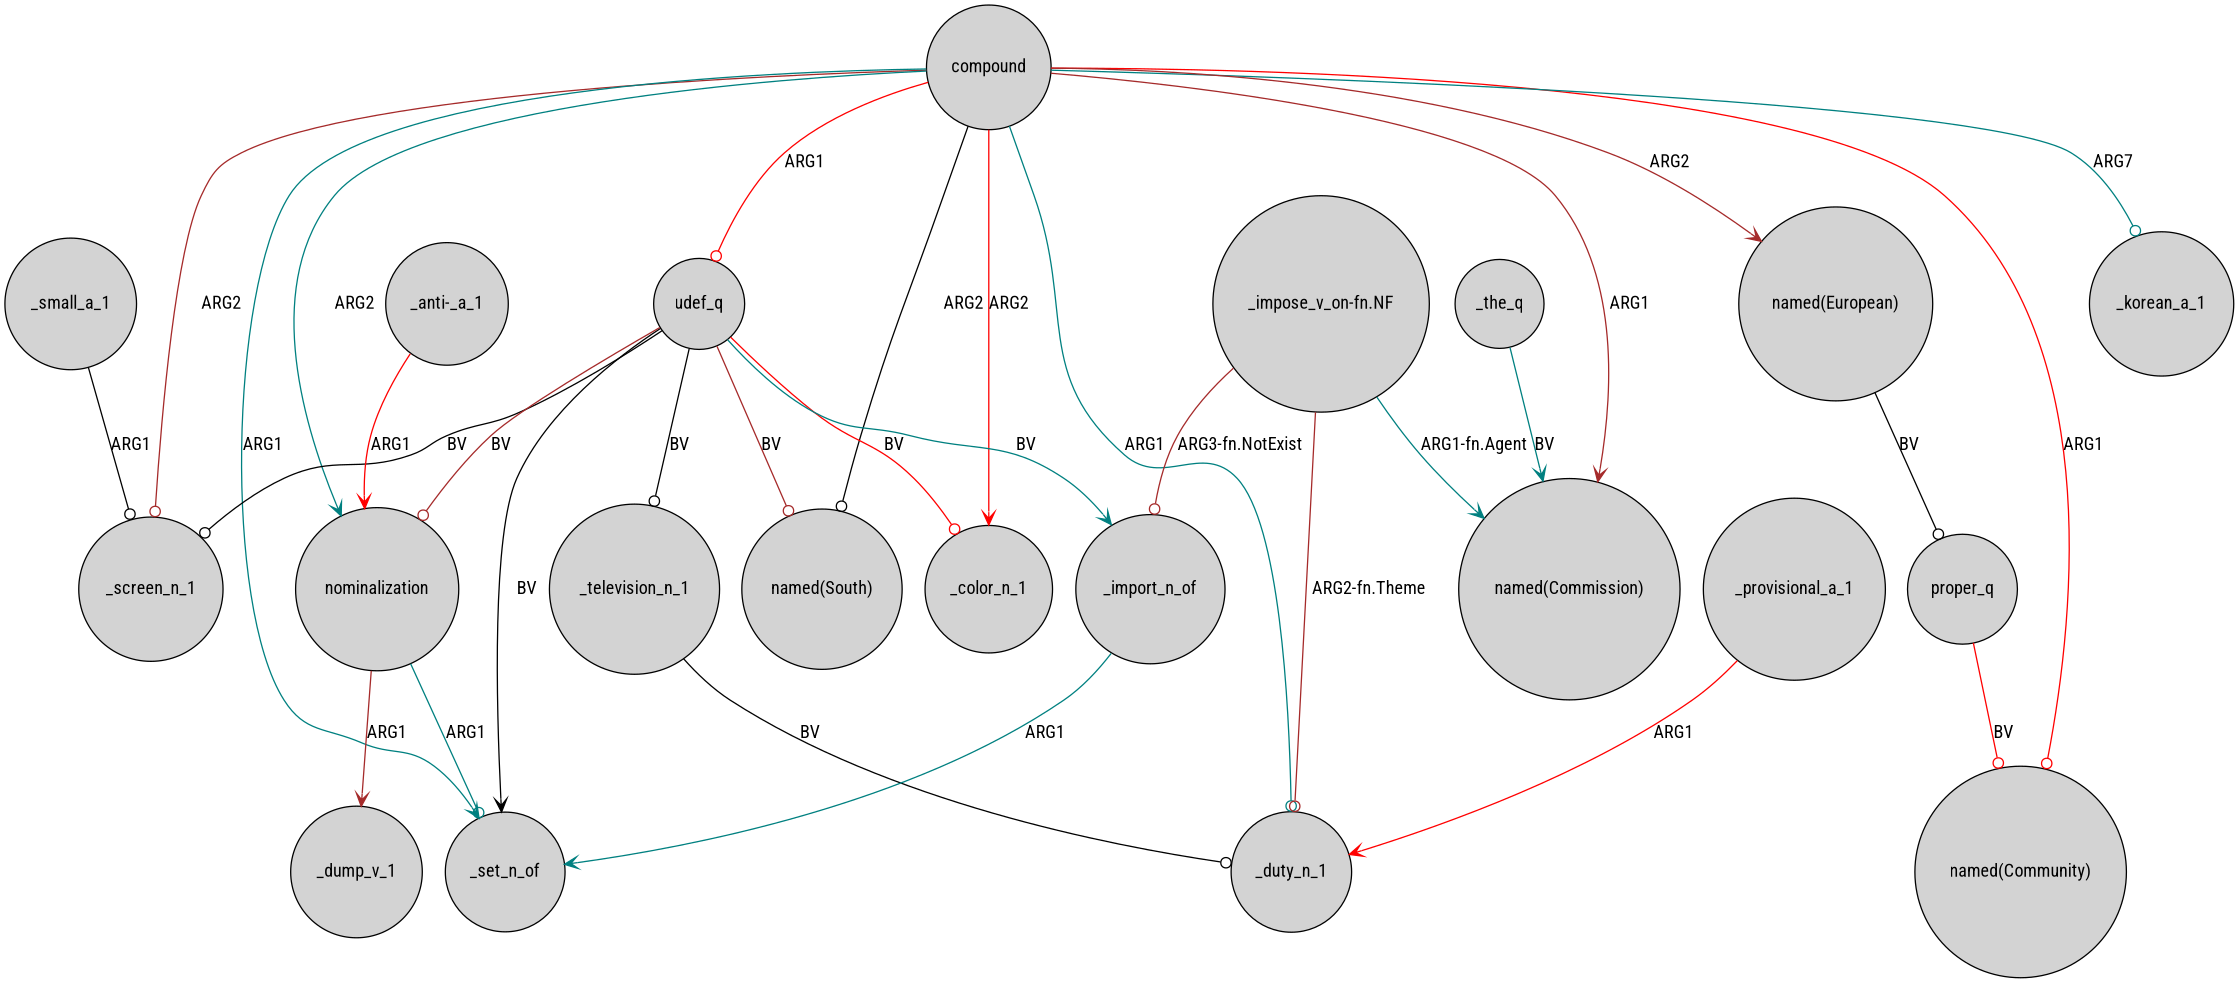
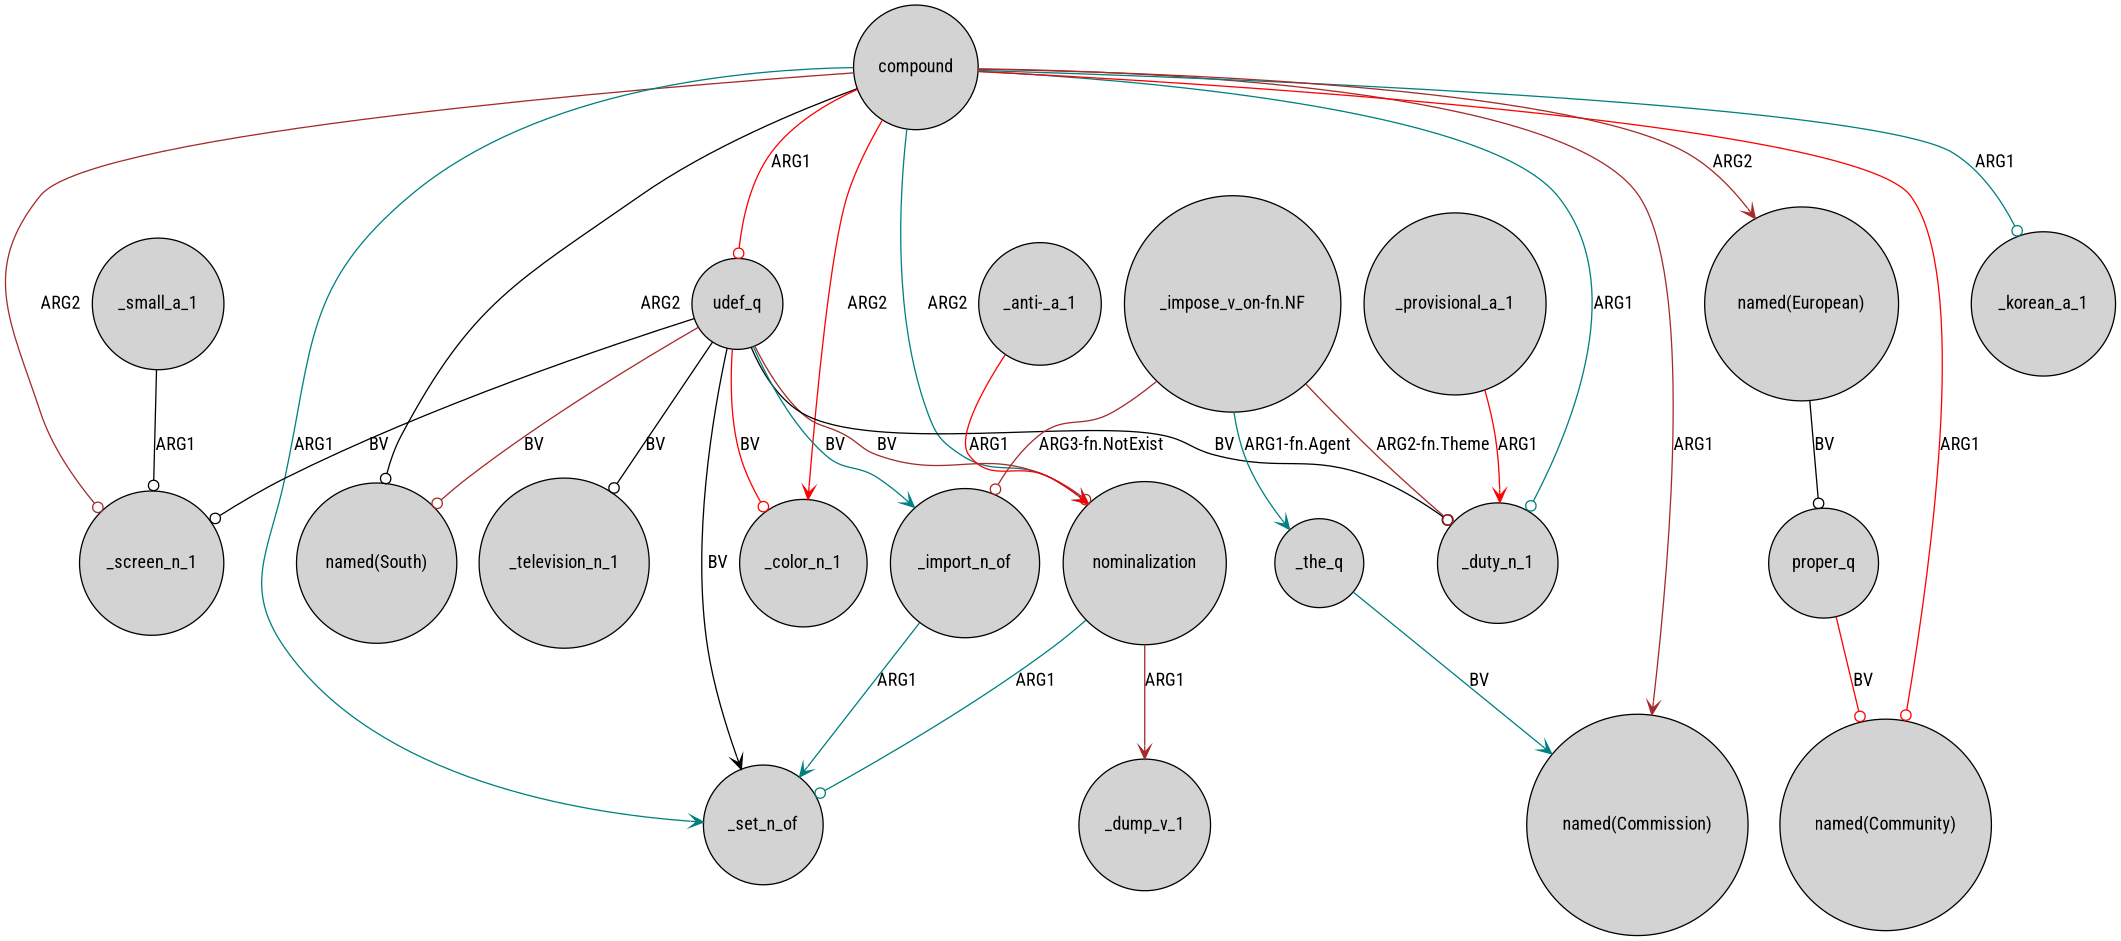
edge "compound" -> "_korean_a_1": label "ARG7" -> "ARG1"
edge "_impose_v_on-fn.NF" -> "named(Commission)": now "_impose_v_on-fn.NF" -> "_the_q"
edge "_television_n_1" -> "_duty_n_1": now "udef_q" -> "_duty_n_1"
